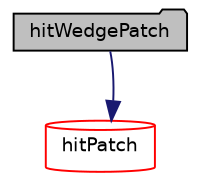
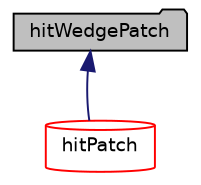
edge "hitWedgePatch" -> "hitPatch": reversed
